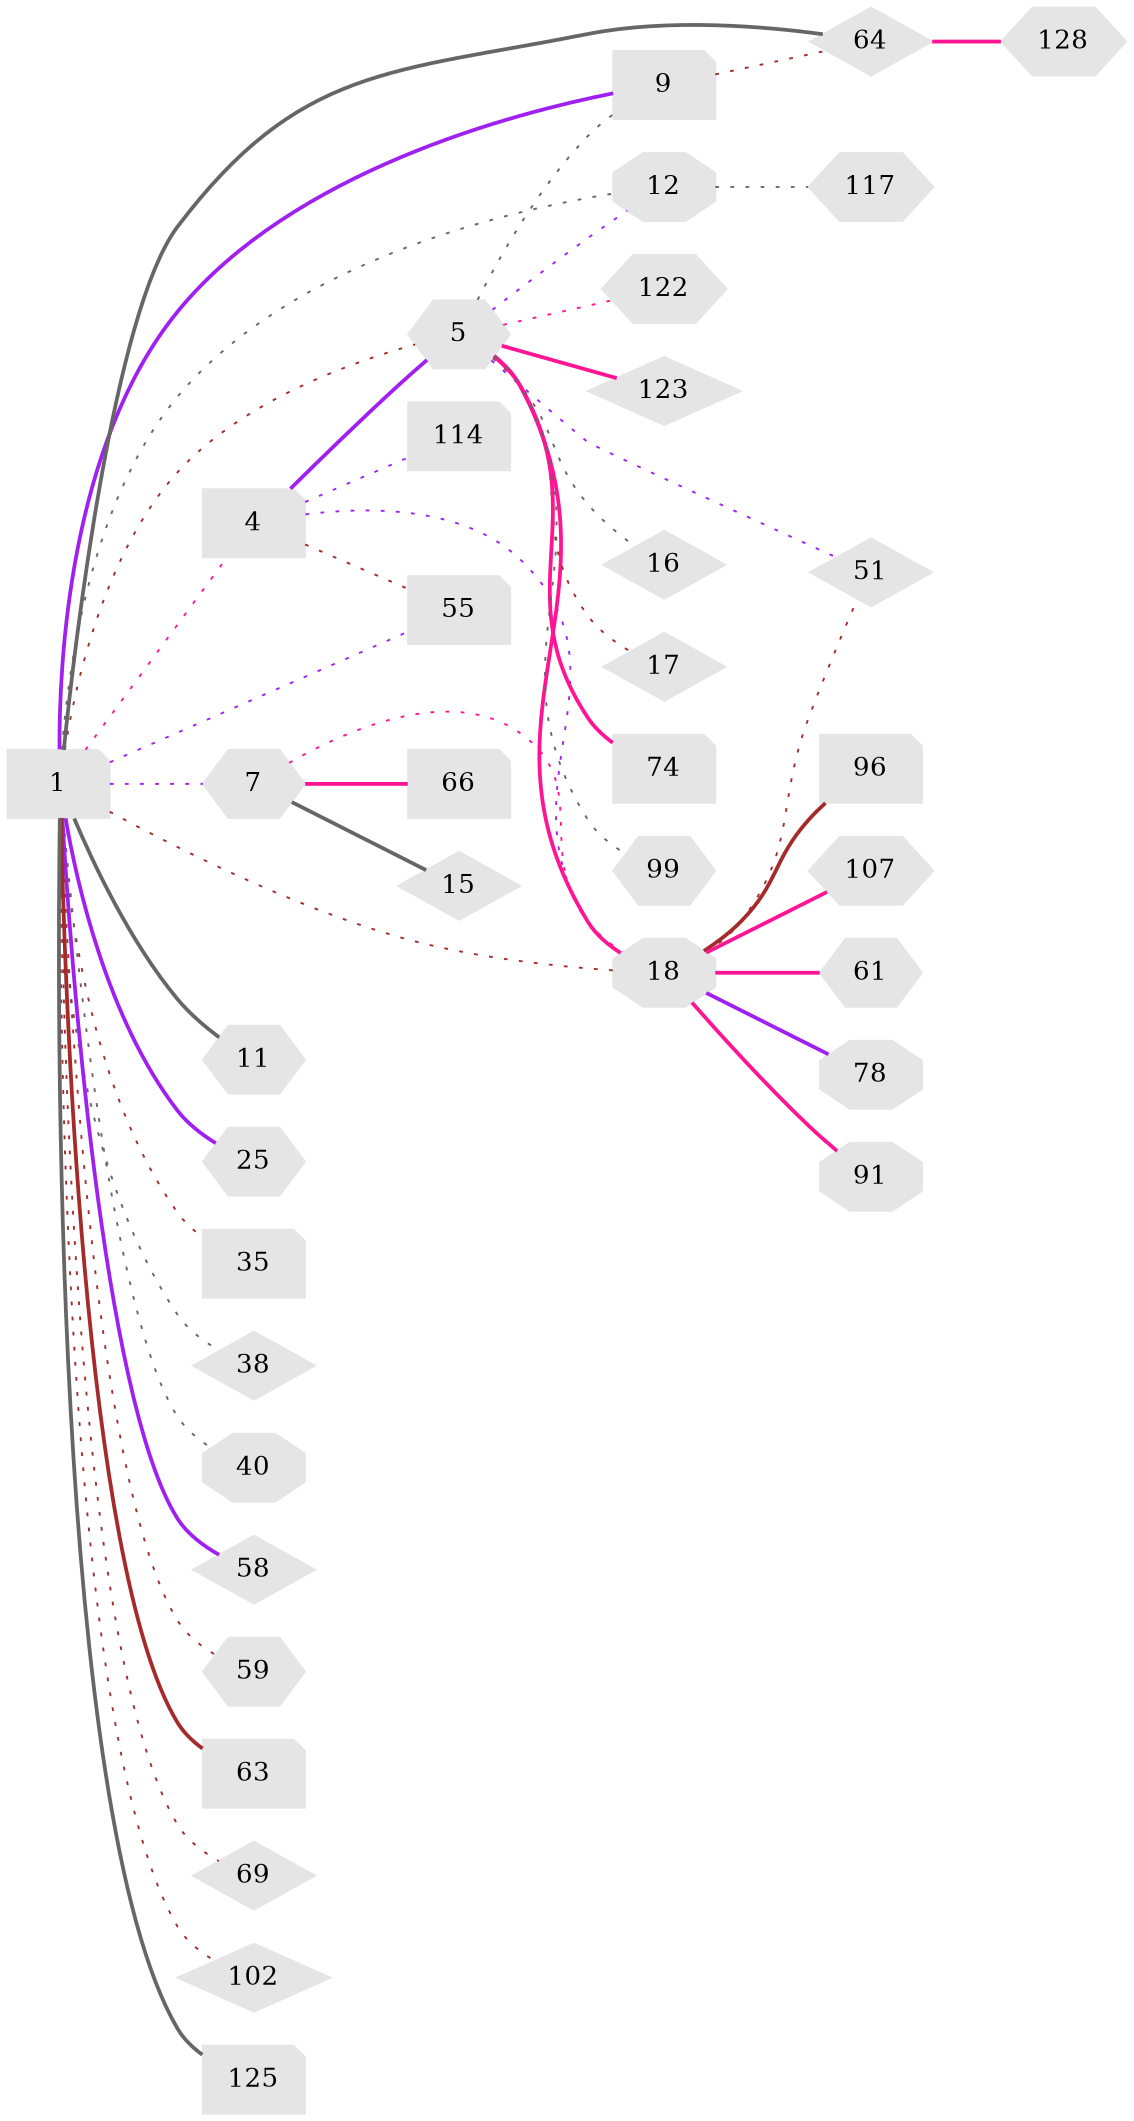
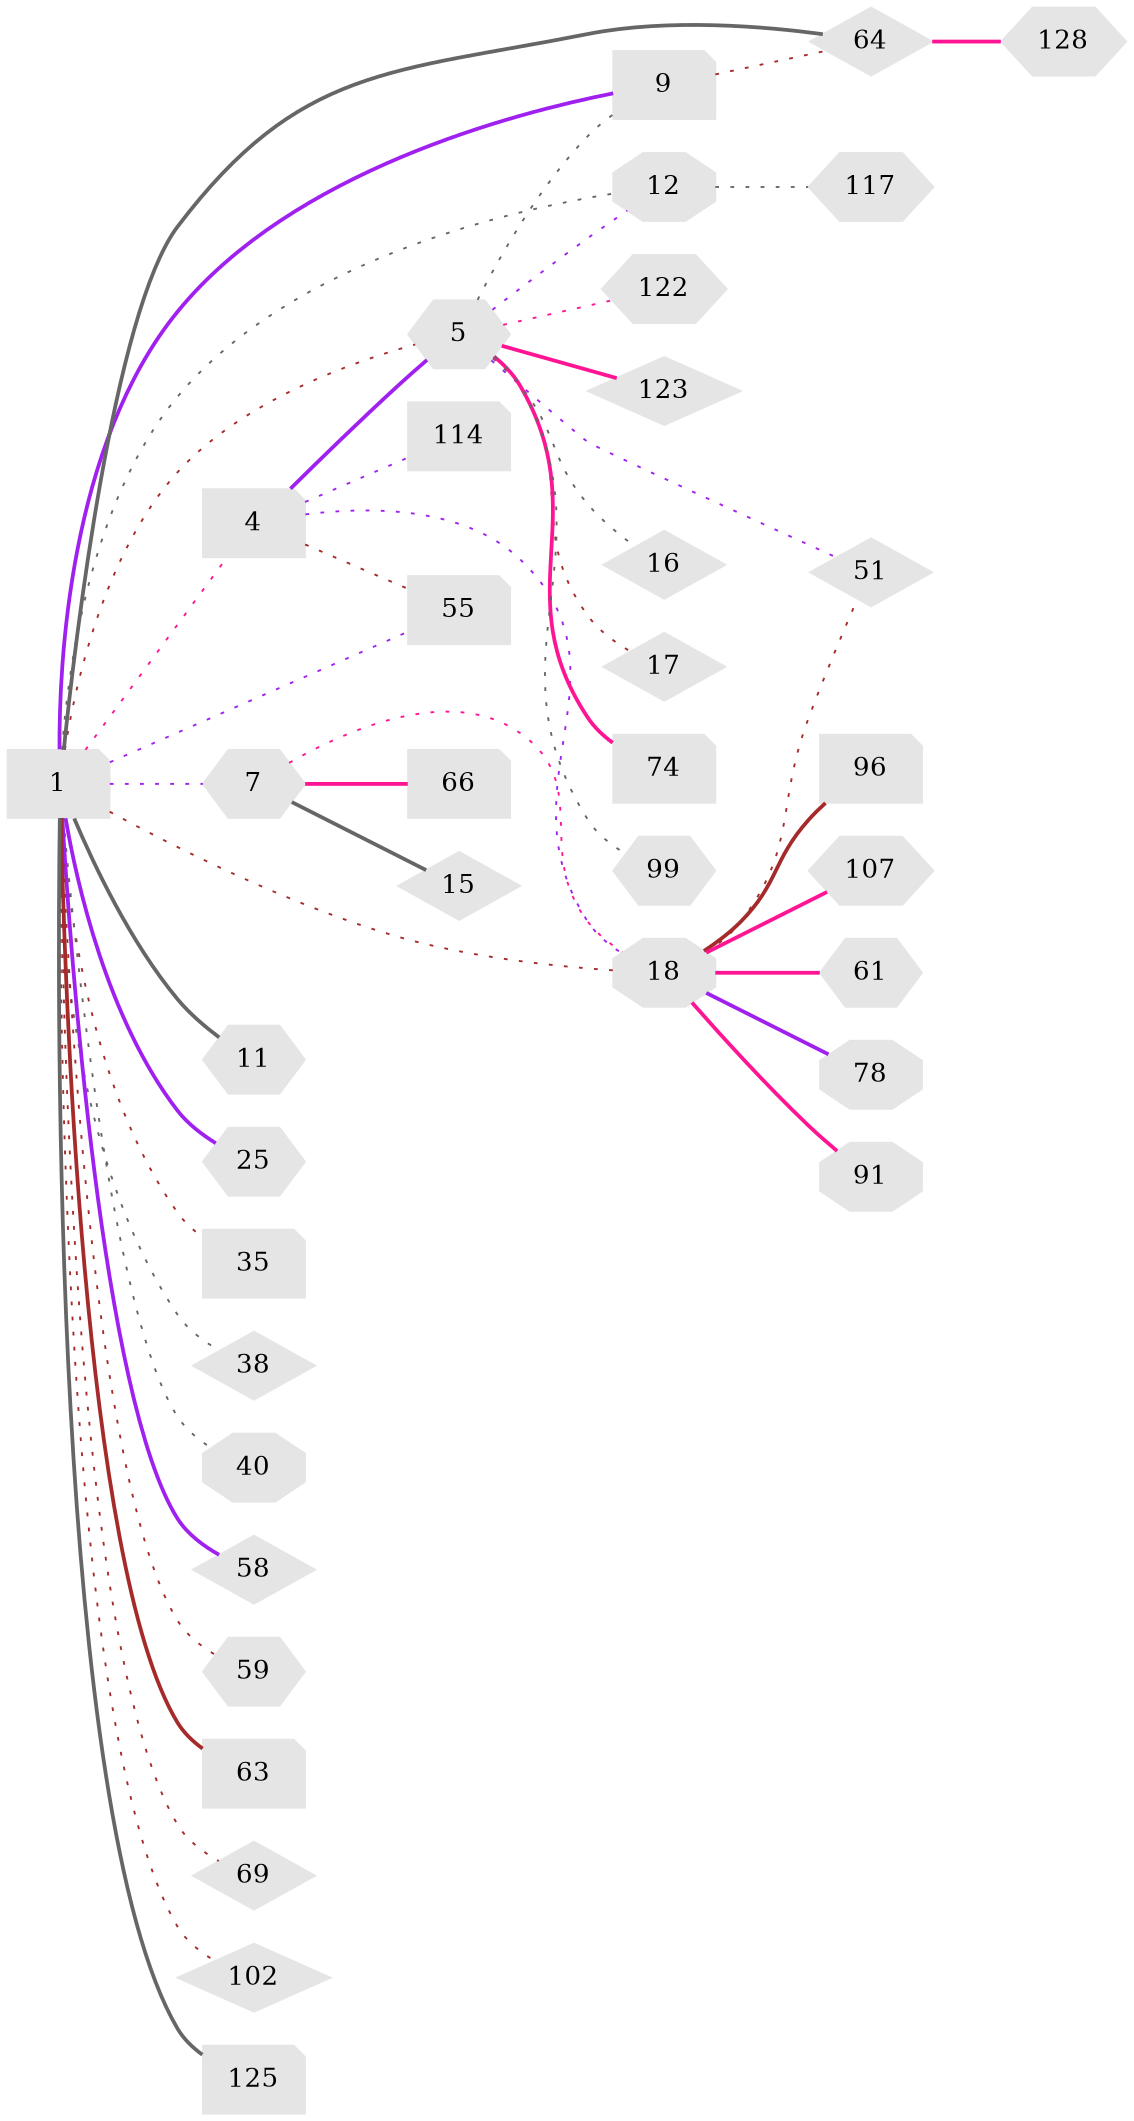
edge "5" -- "18": removed
